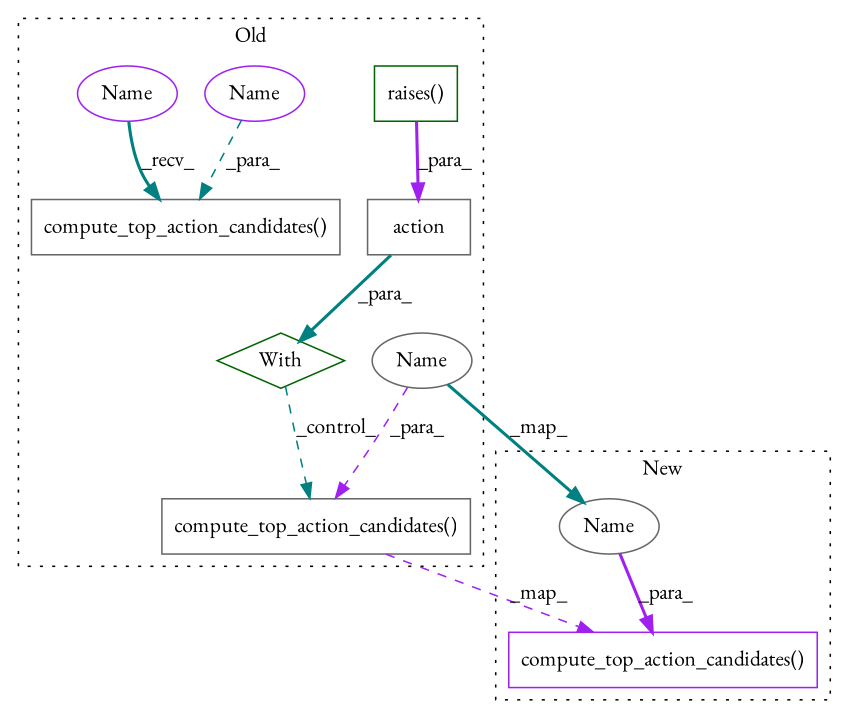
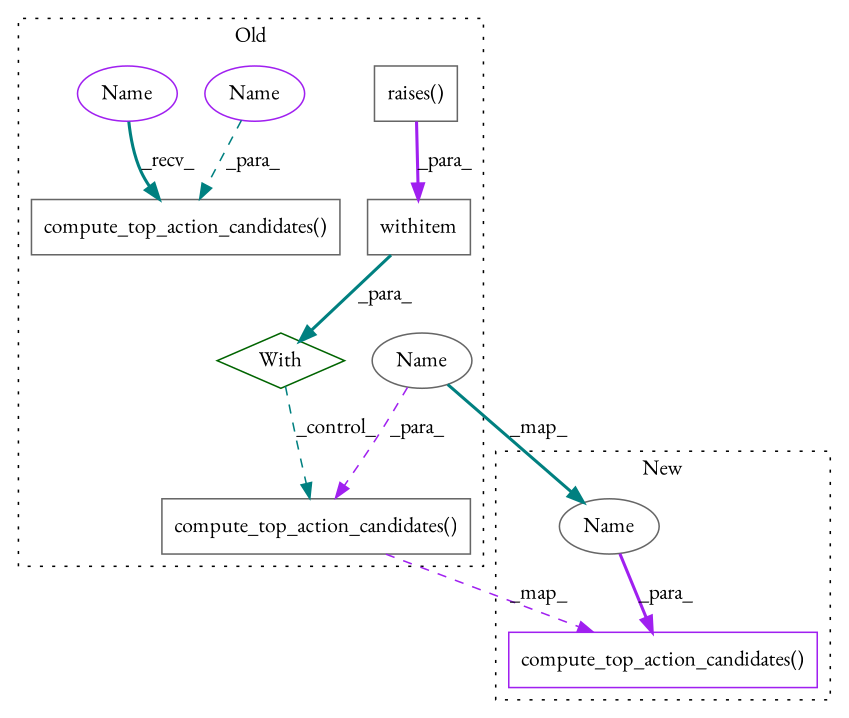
node "raises()": color darkgreen -> gray40
node "action": label "action" -> "withitem"
